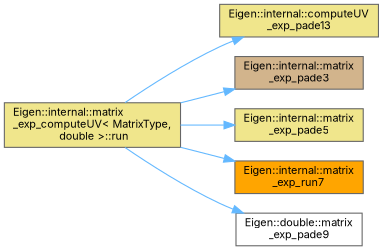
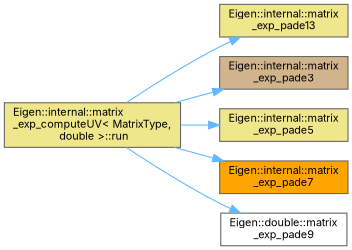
node "Eigen::internal::computeUV _exp_pade13": label "Eigen::internal::computeUV _exp_pade13" -> "Eigen::internal::matrix _exp_pade13"
node "Eigen::internal::matrix _exp_run7": label "Eigen::internal::matrix _exp_run7" -> "Eigen::internal::matrix _exp_pade7"
